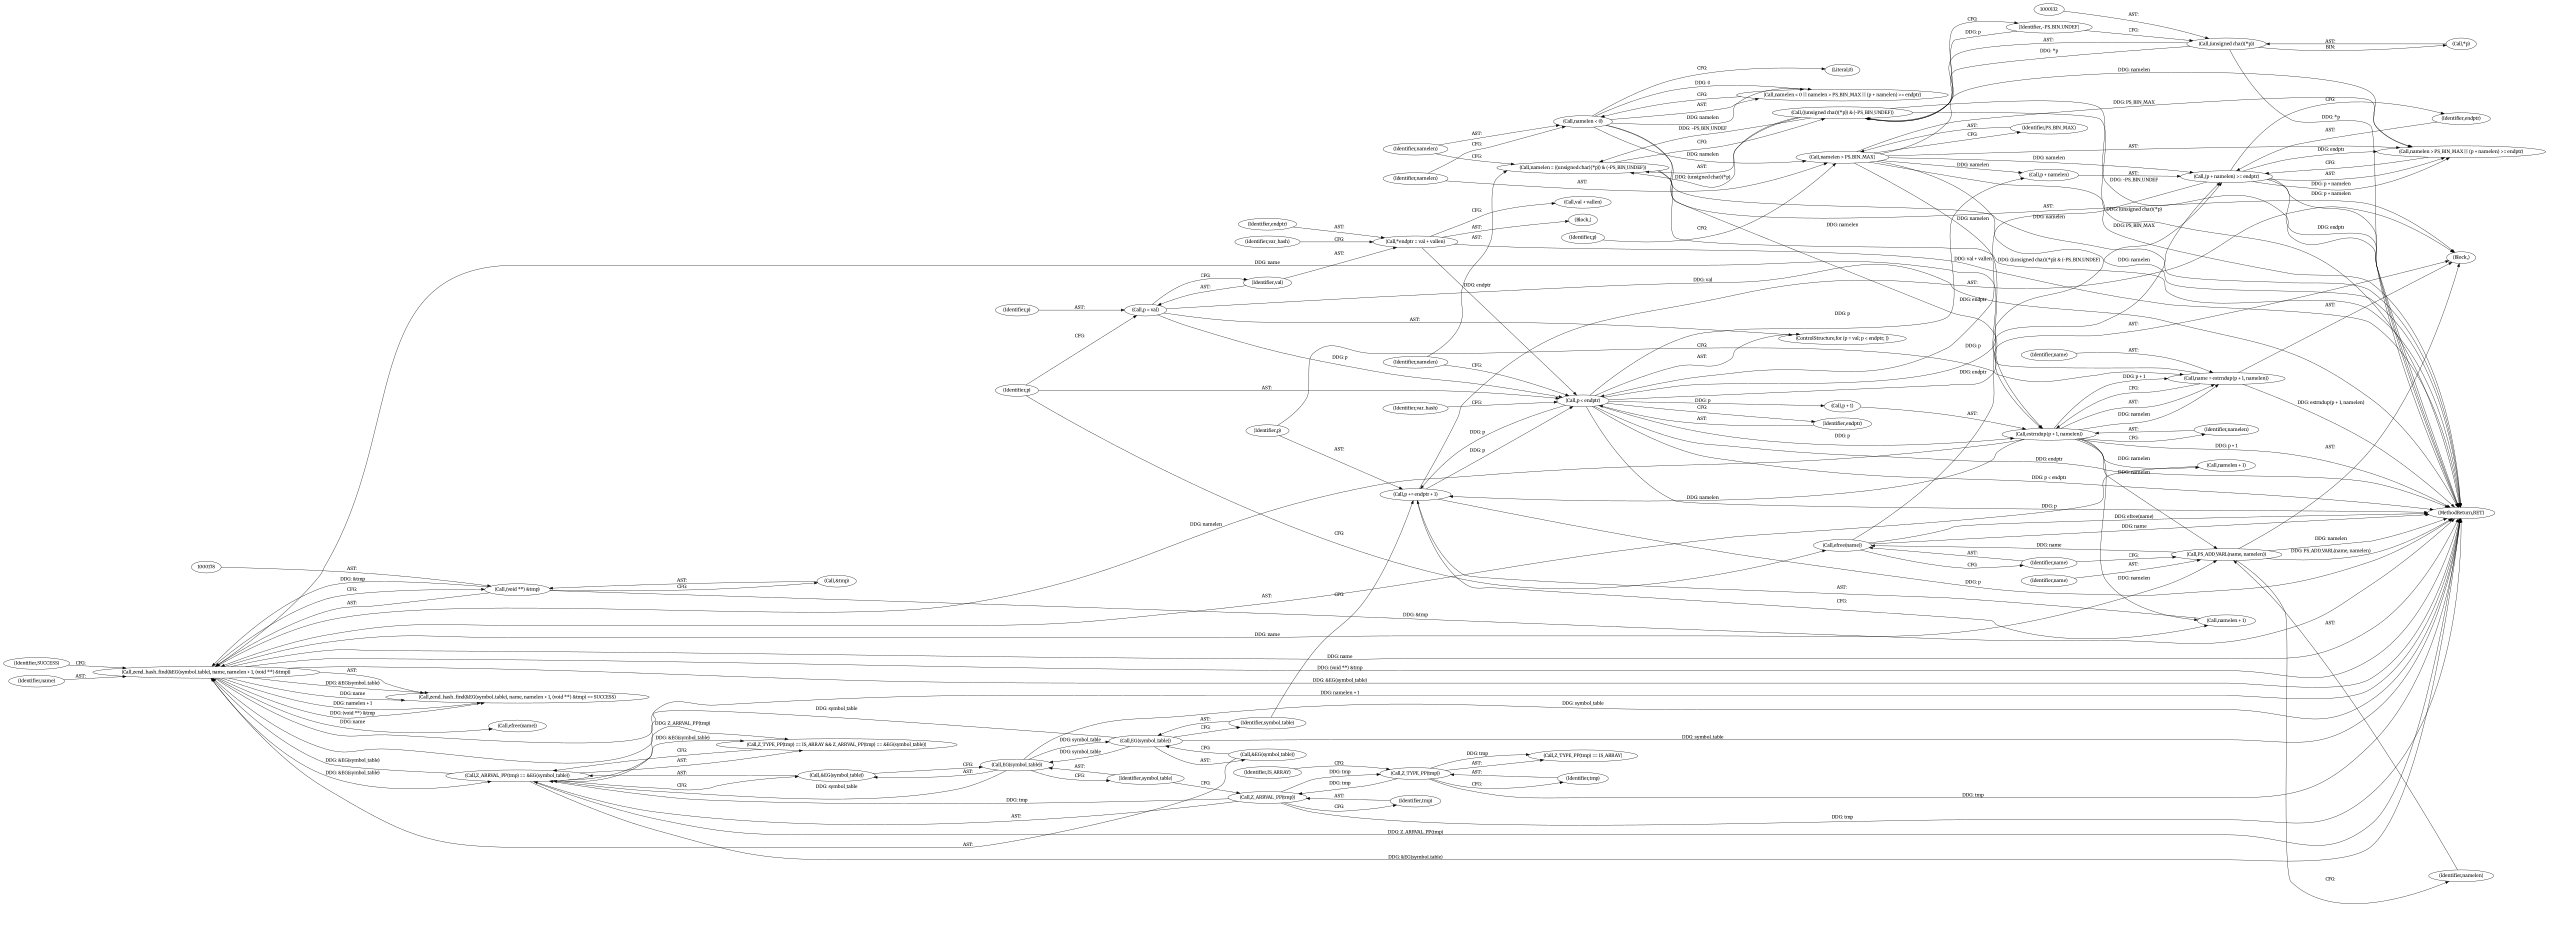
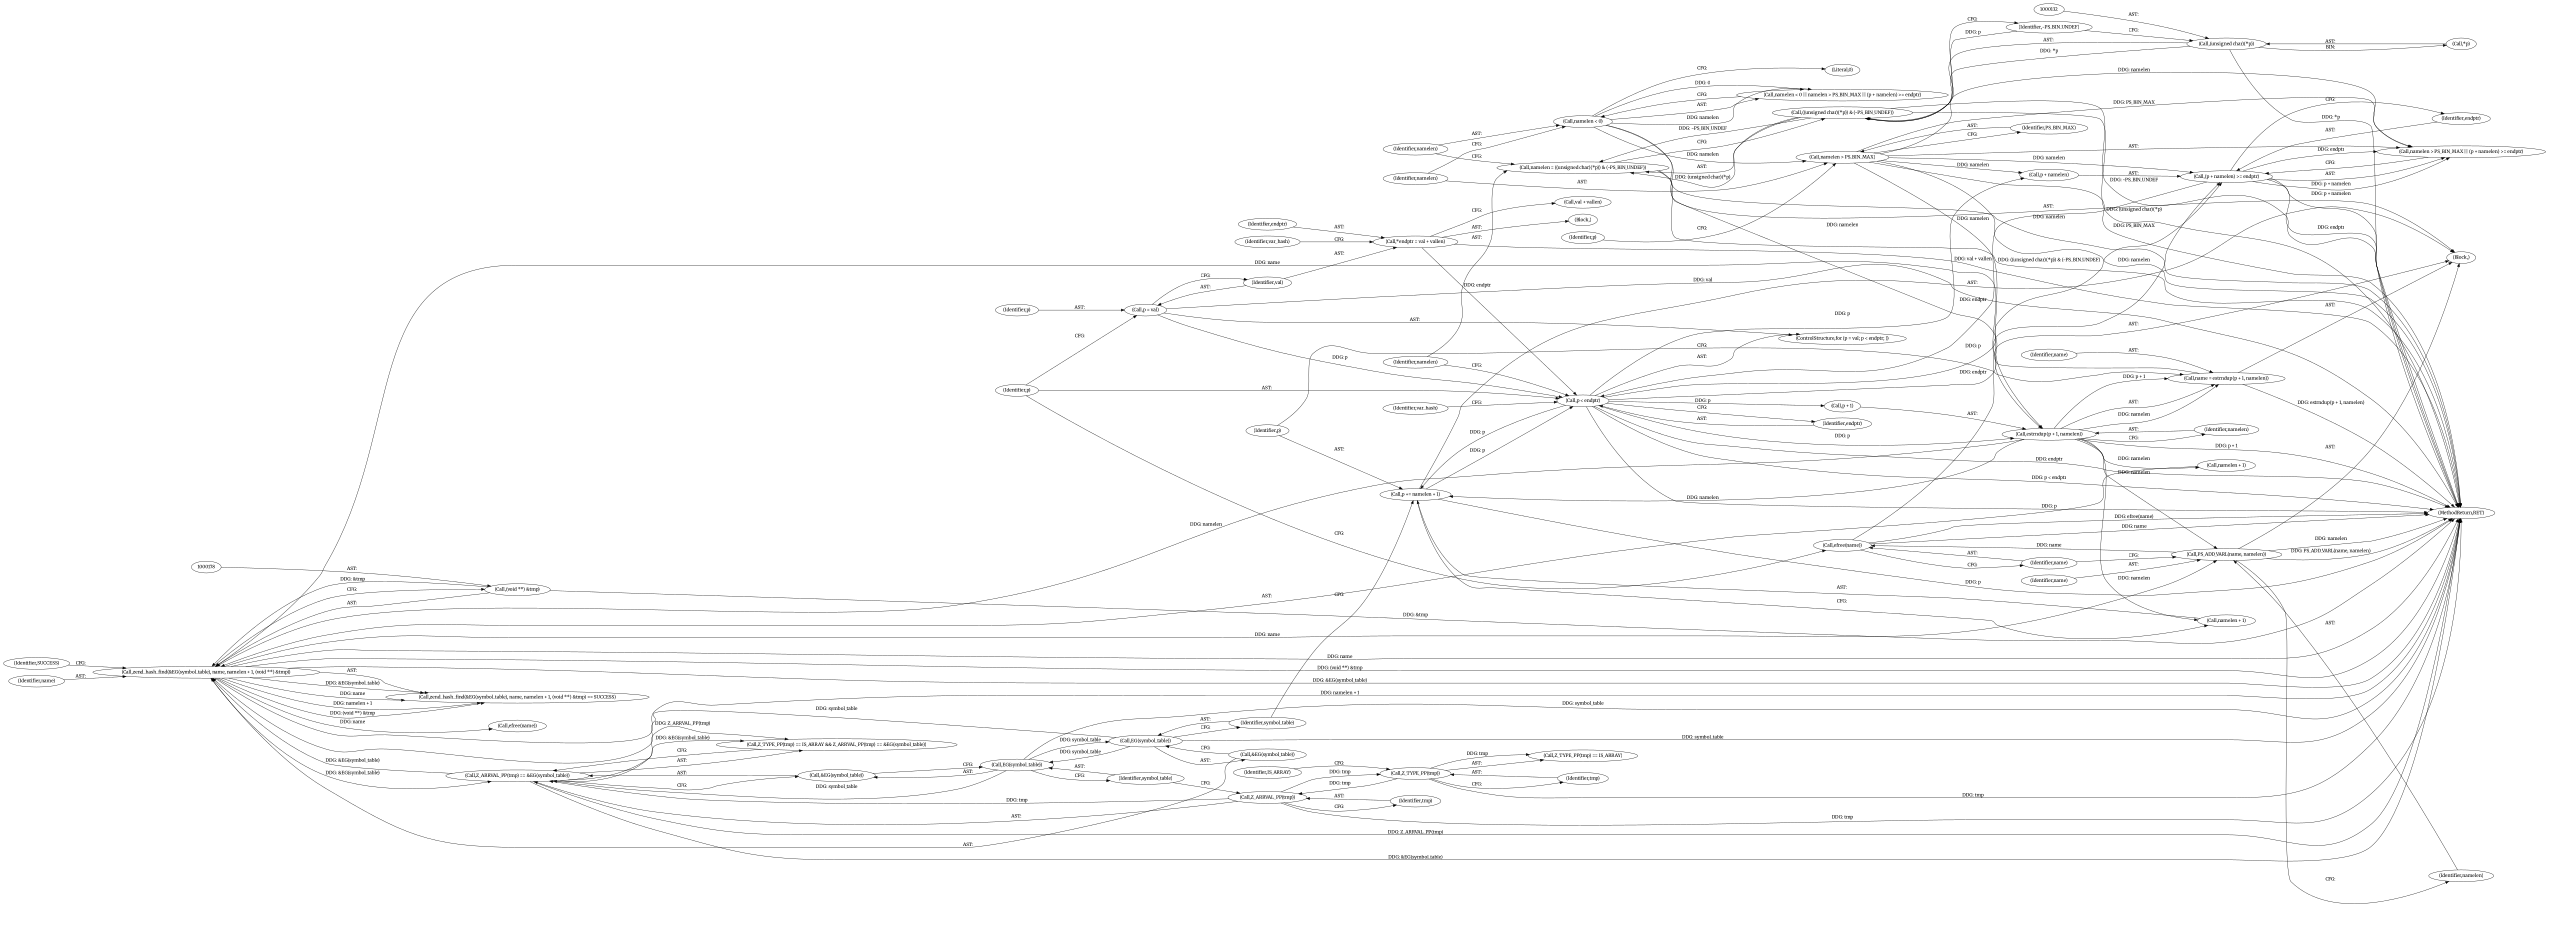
edge "(Call,name = estrndup(p + 1, namelen))" -> "(Call,estrndup(p + 1, namelen))": removed, label "CFG:"
node "(Call,p += endptr + 1)": label "(Call,p += endptr + 1)" -> "(Call,p += namelen + 1)"
node "(Call,&tmp)": removed
